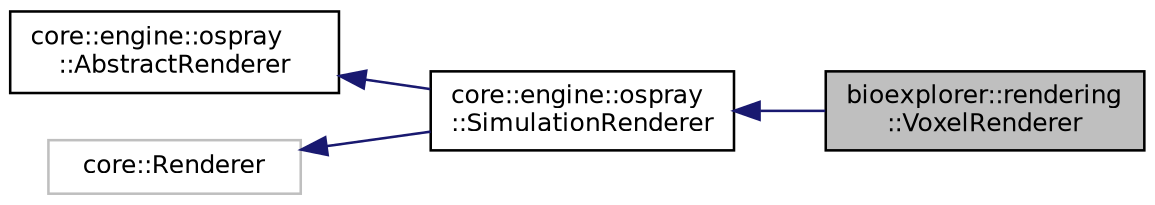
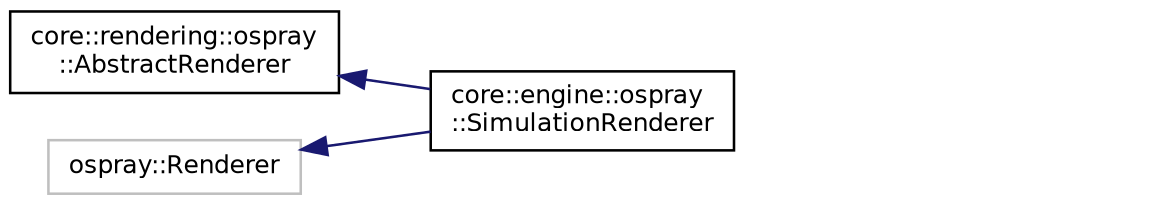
node "core::engine::ospray ::AbstractRenderer": label "core::engine::ospray ::AbstractRenderer" -> "core::rendering::ospray ::AbstractRenderer"
node "bioexplorer::rendering ::VoxelRenderer": removed
node "core::Renderer": label "core::Renderer" -> "ospray::Renderer"
